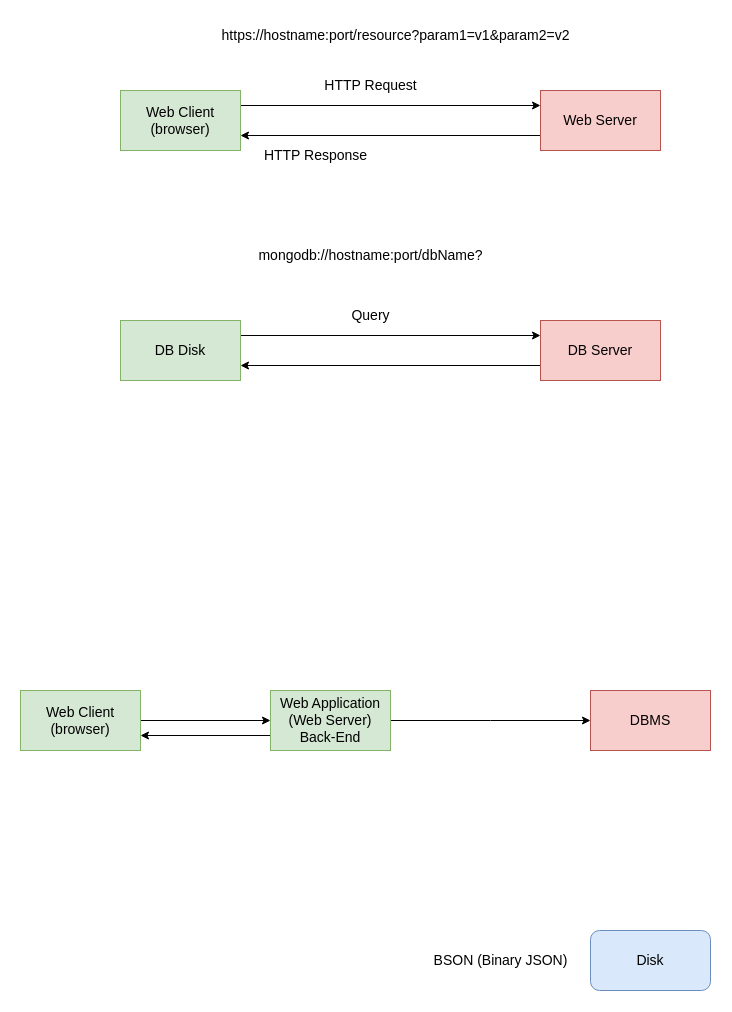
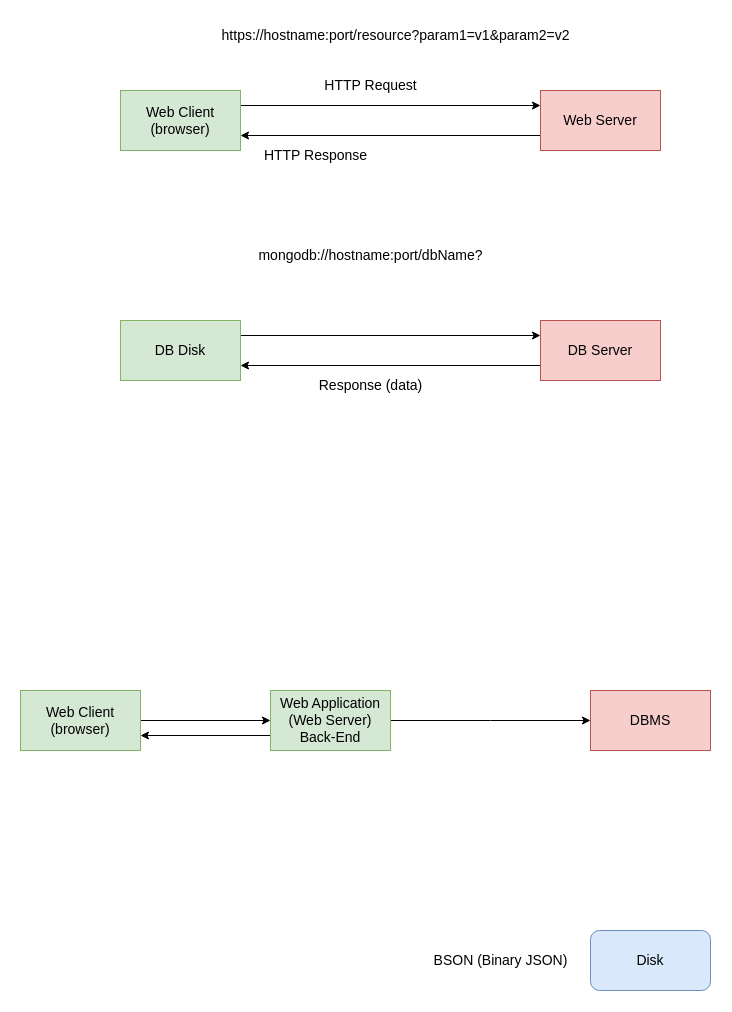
node "Query": removed
node "Response (data)": added
